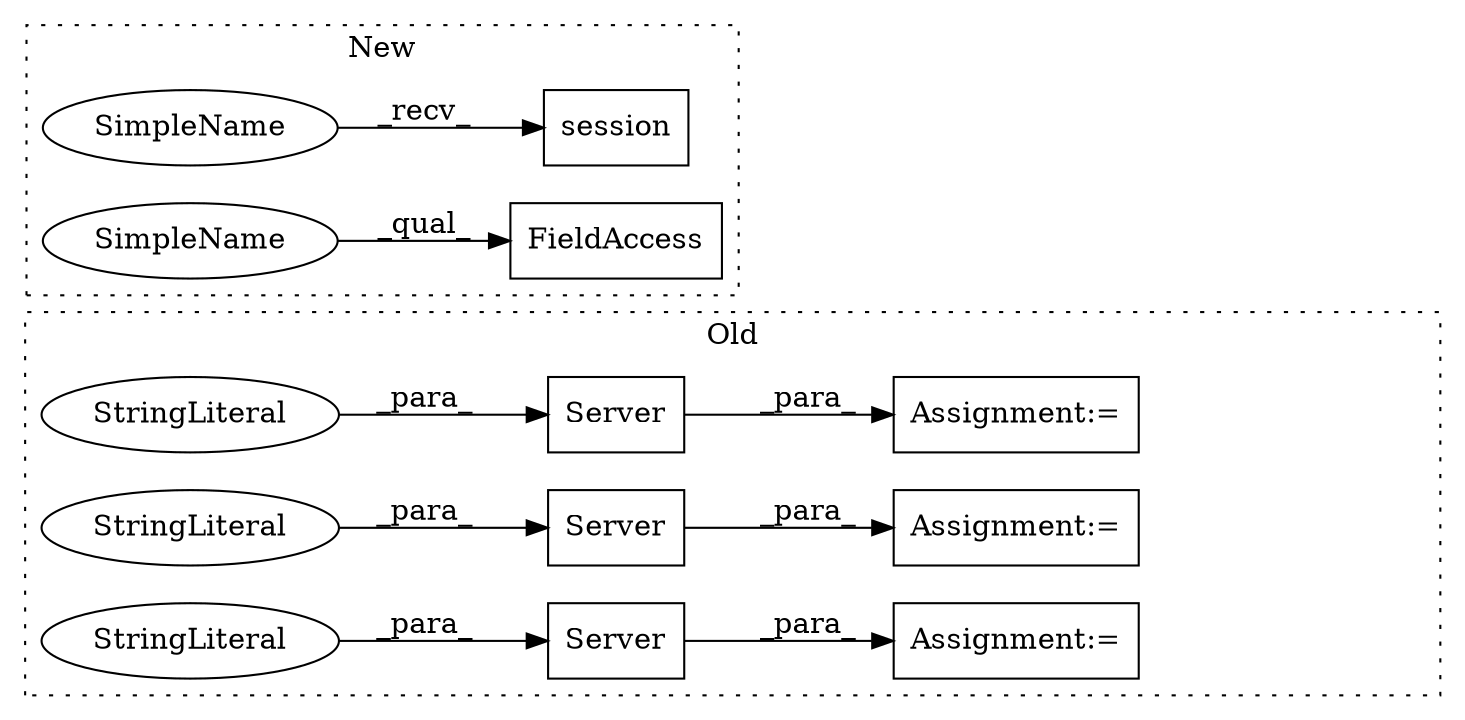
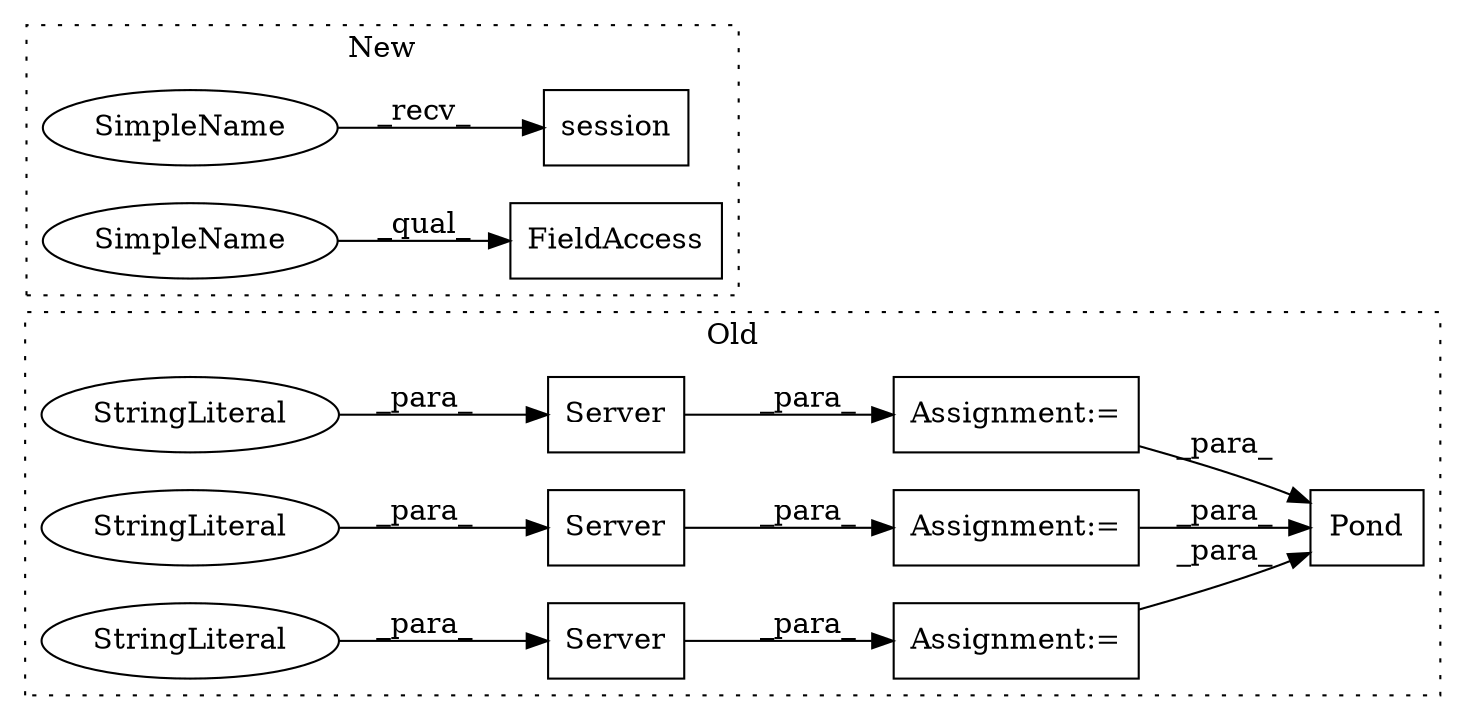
node "Pond": added
